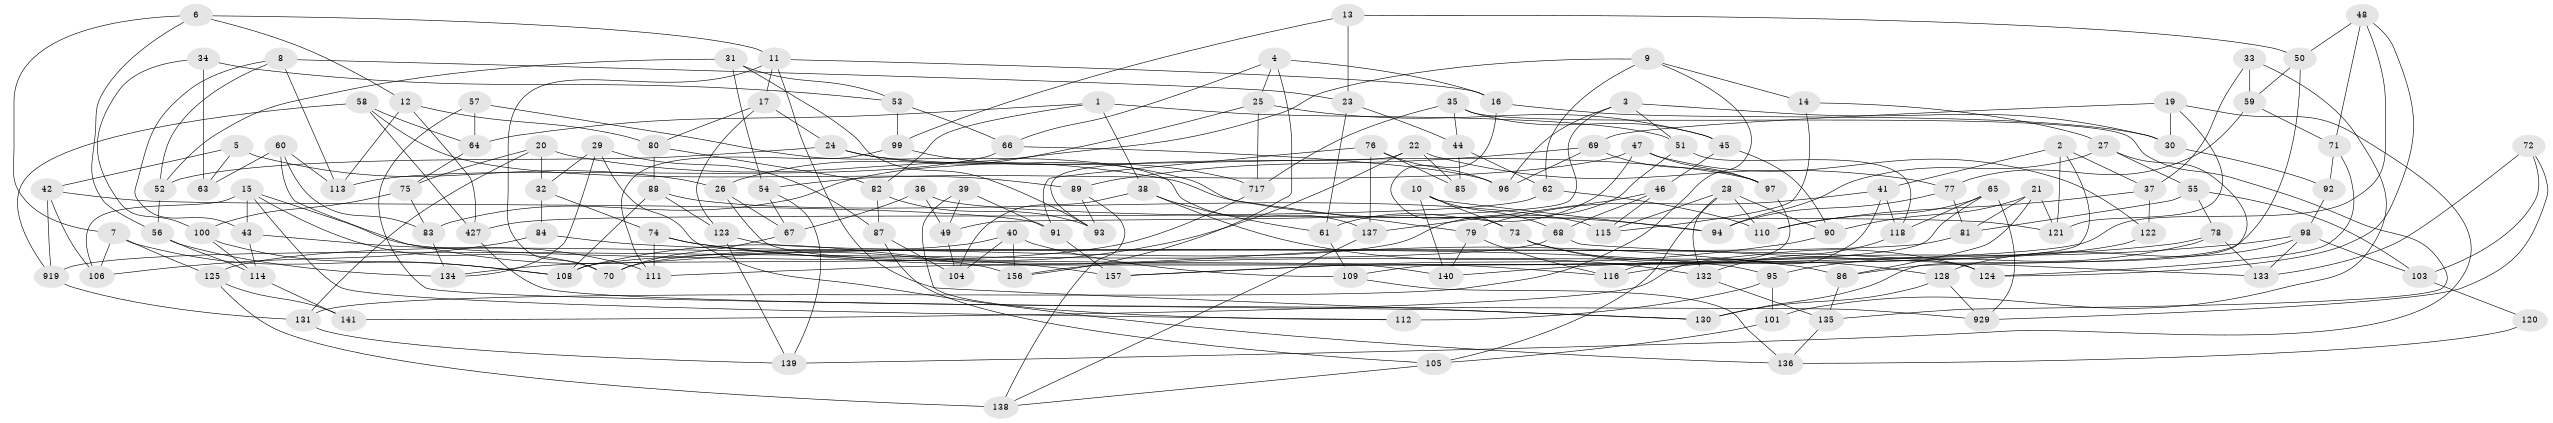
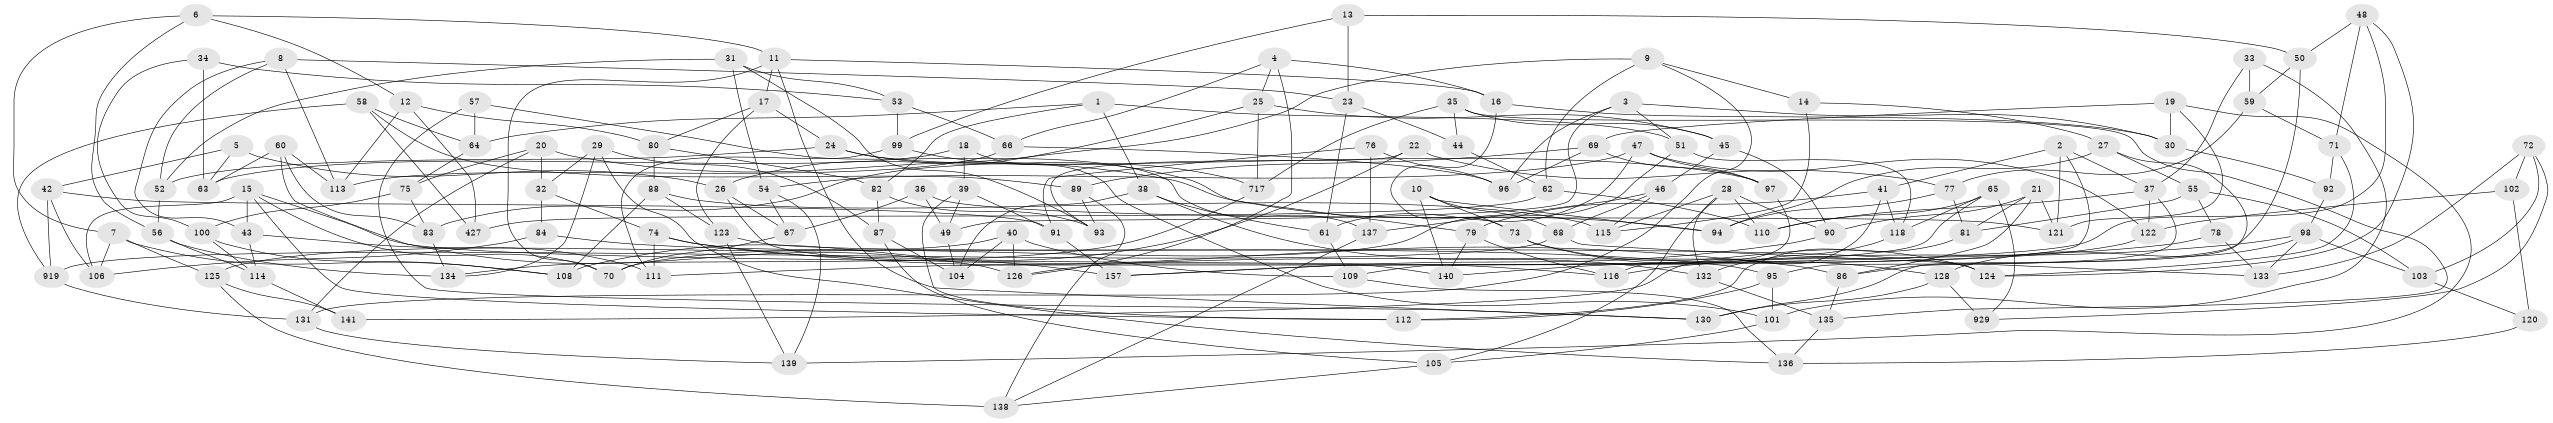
node "18": added
node "85": removed
node "102": added
edge "81" -- "108": now "81" -- "112"
edge "78" -- "95": now "37" -- "95"
node "156": label "156" -> "126"
edge "427" -- "929": removed
